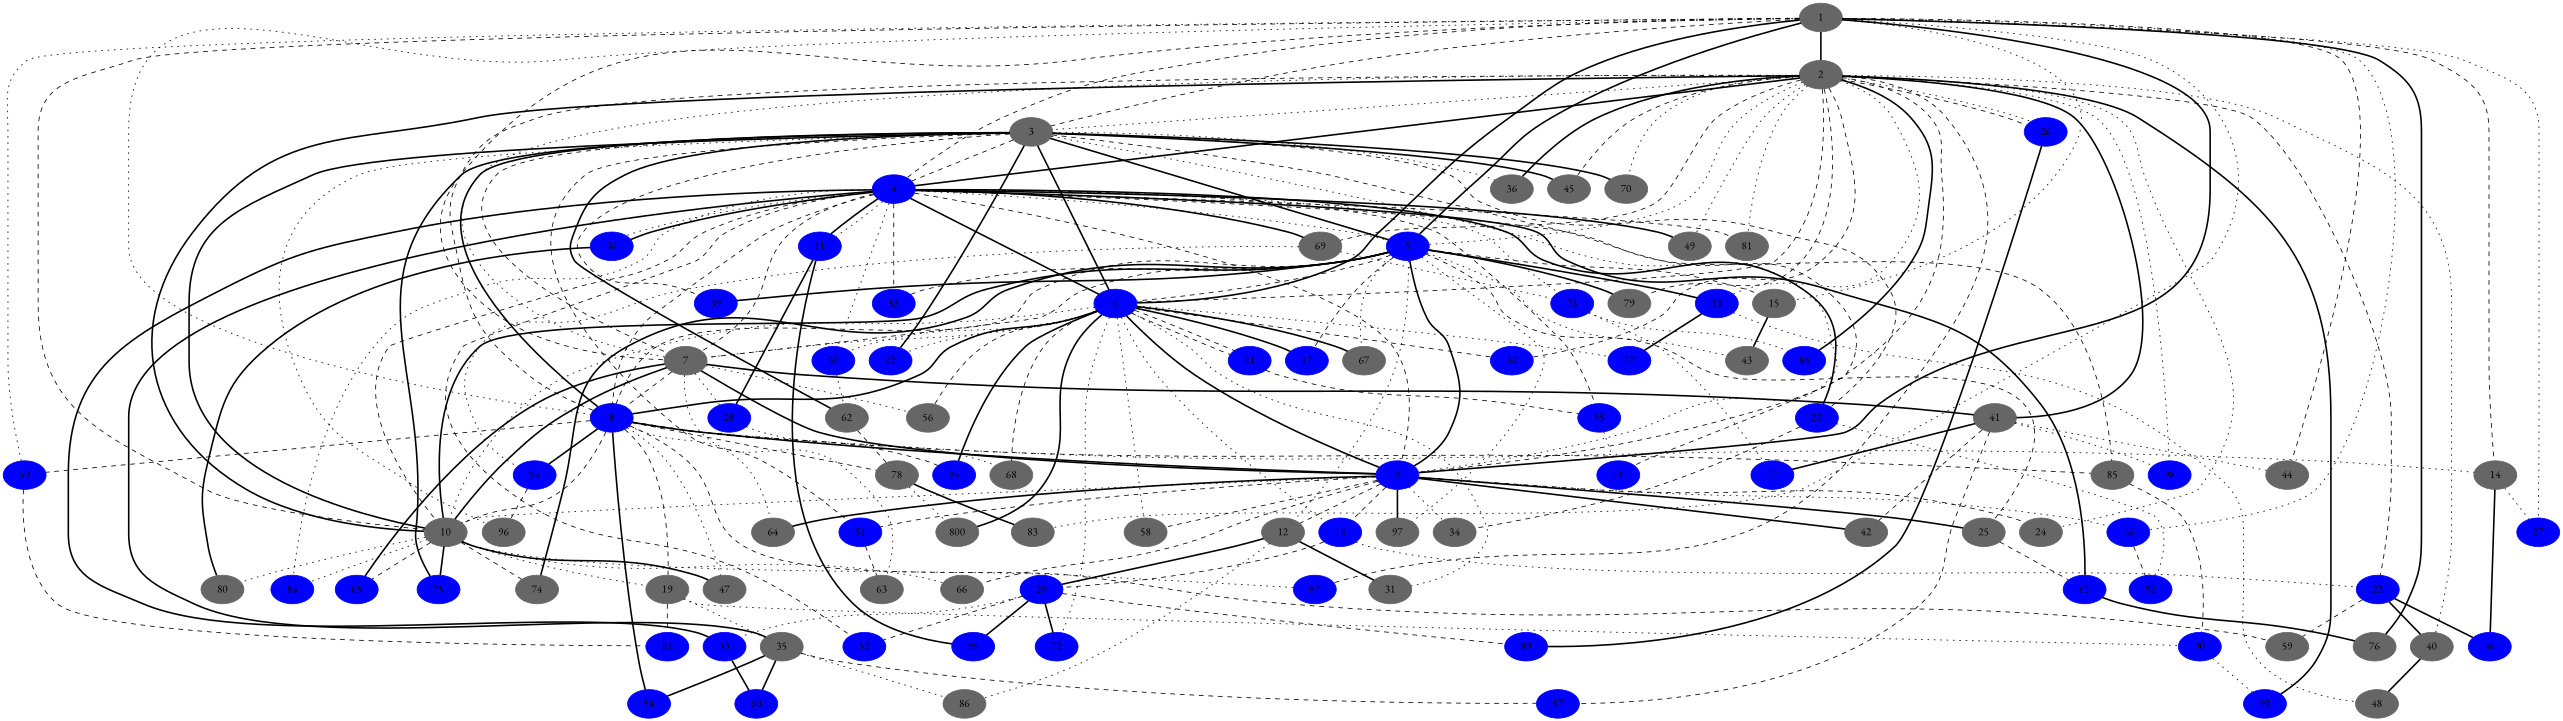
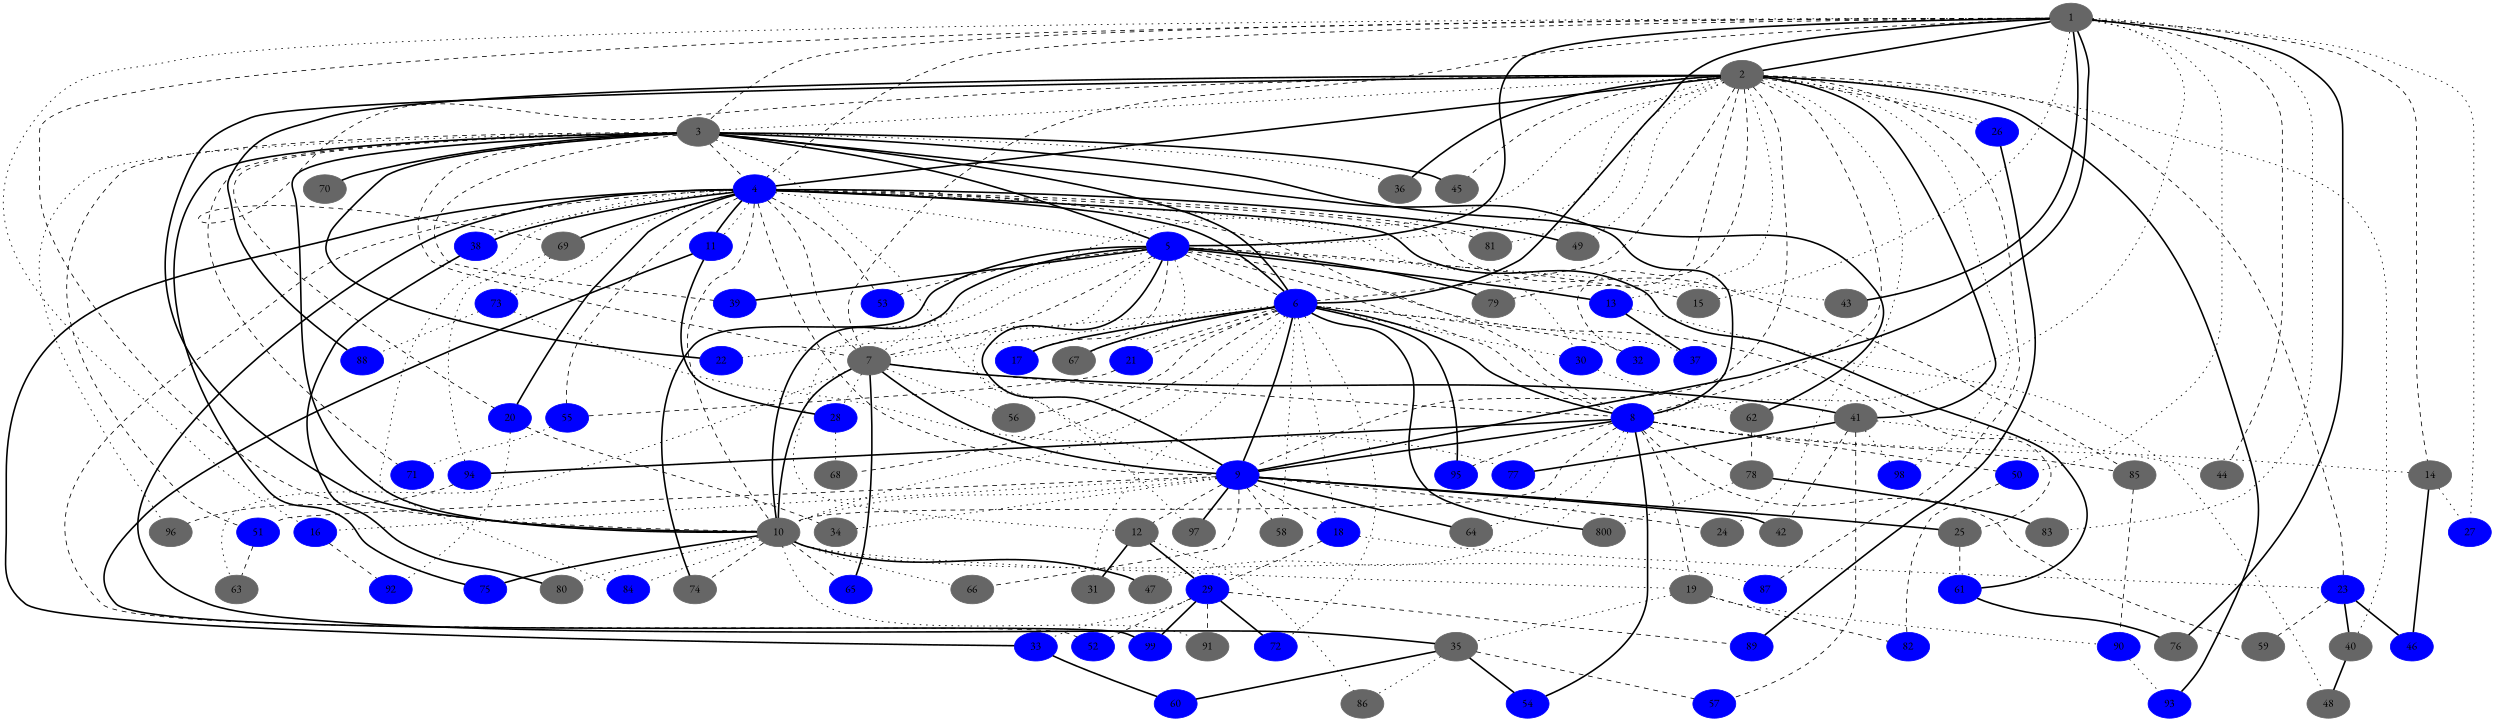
edge "2" -- "70": removed
edge "15" -- "43": now "1" -- "43"
node "91": added
